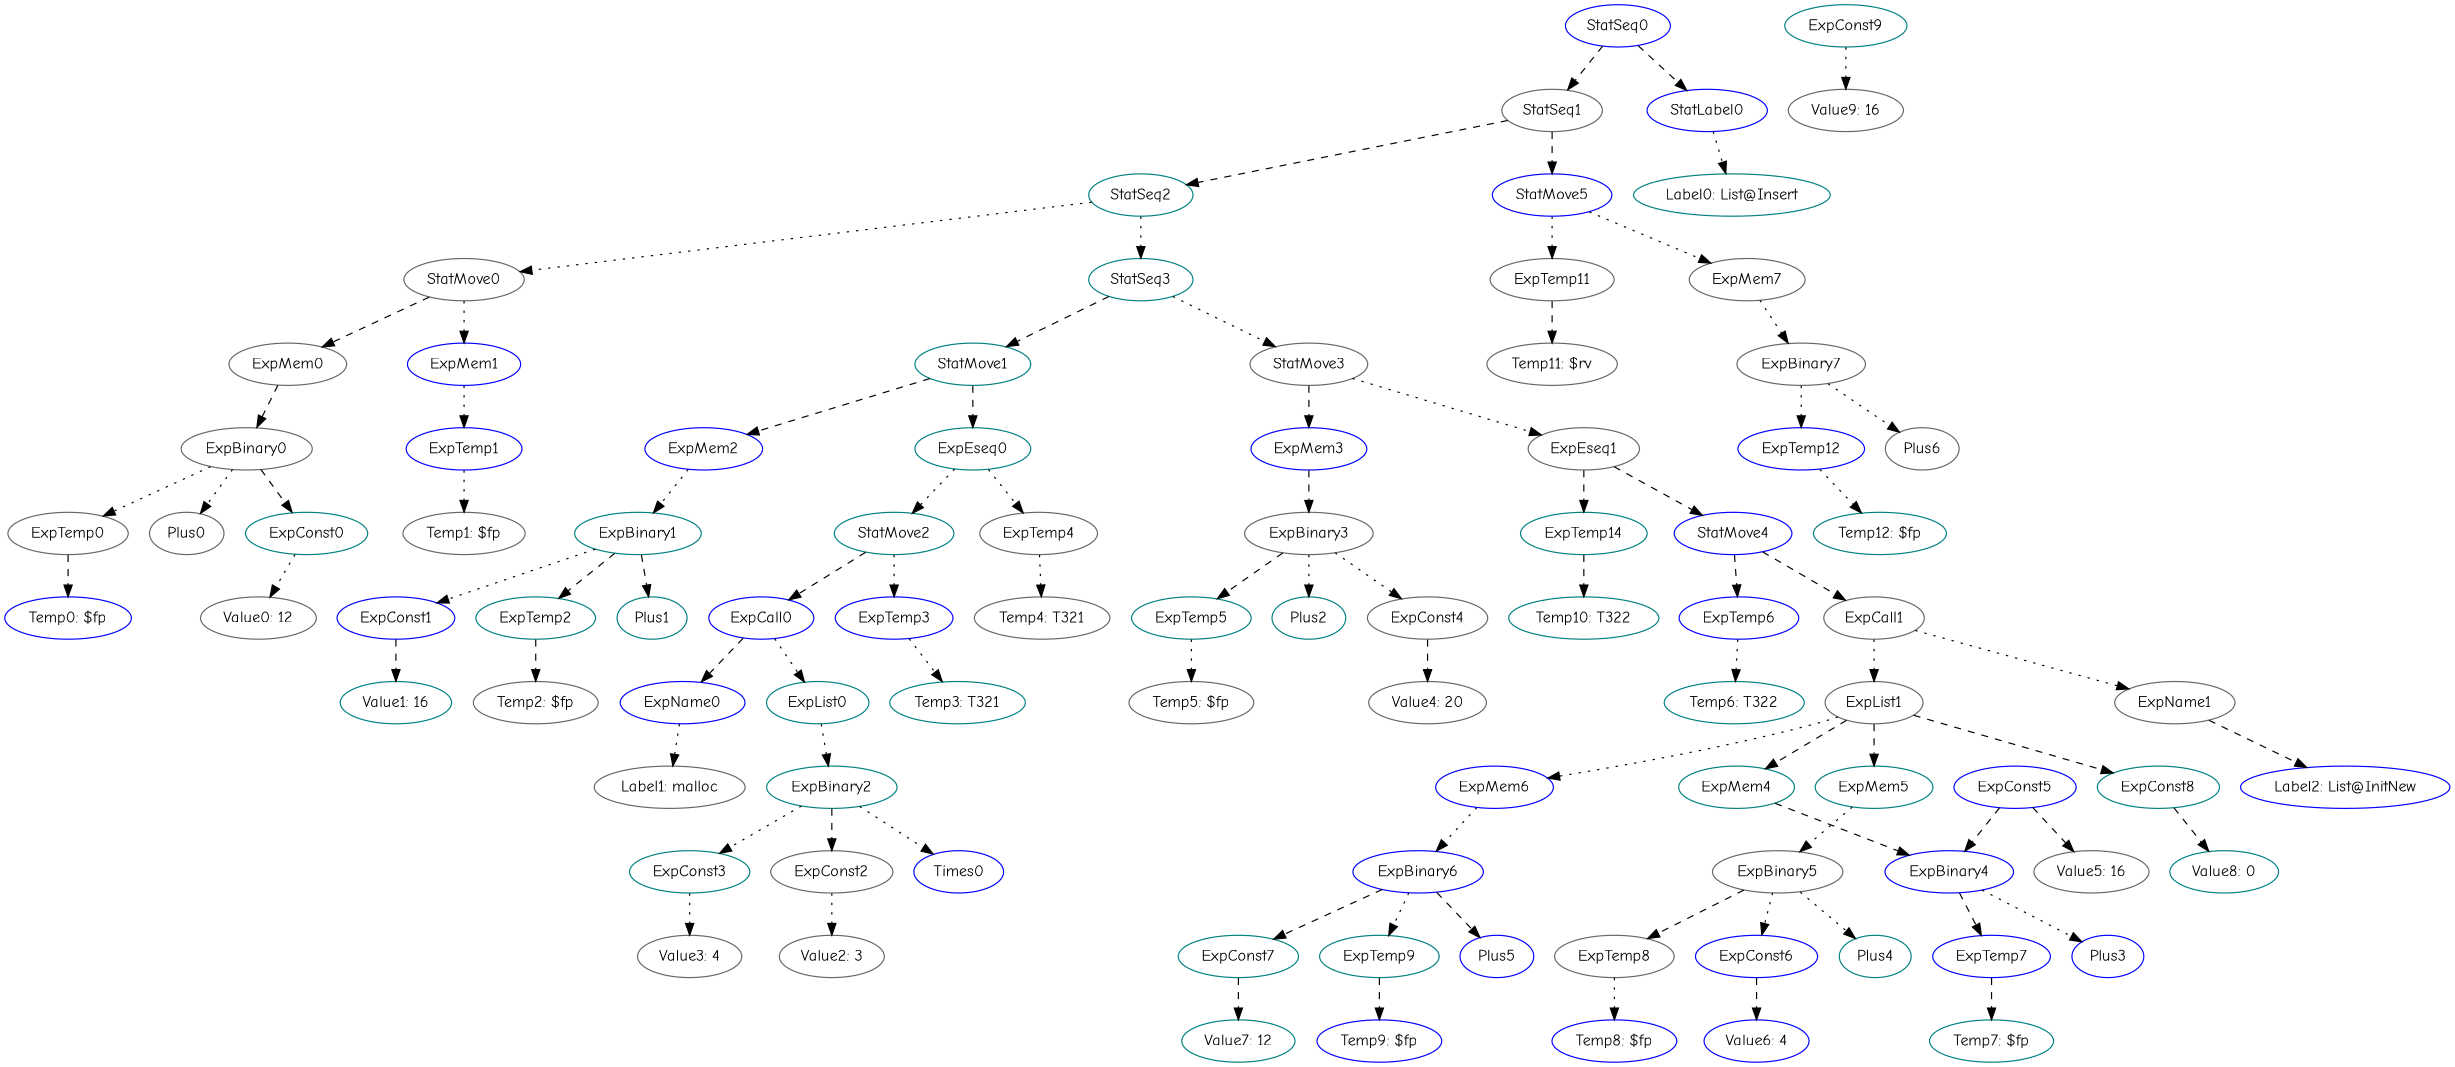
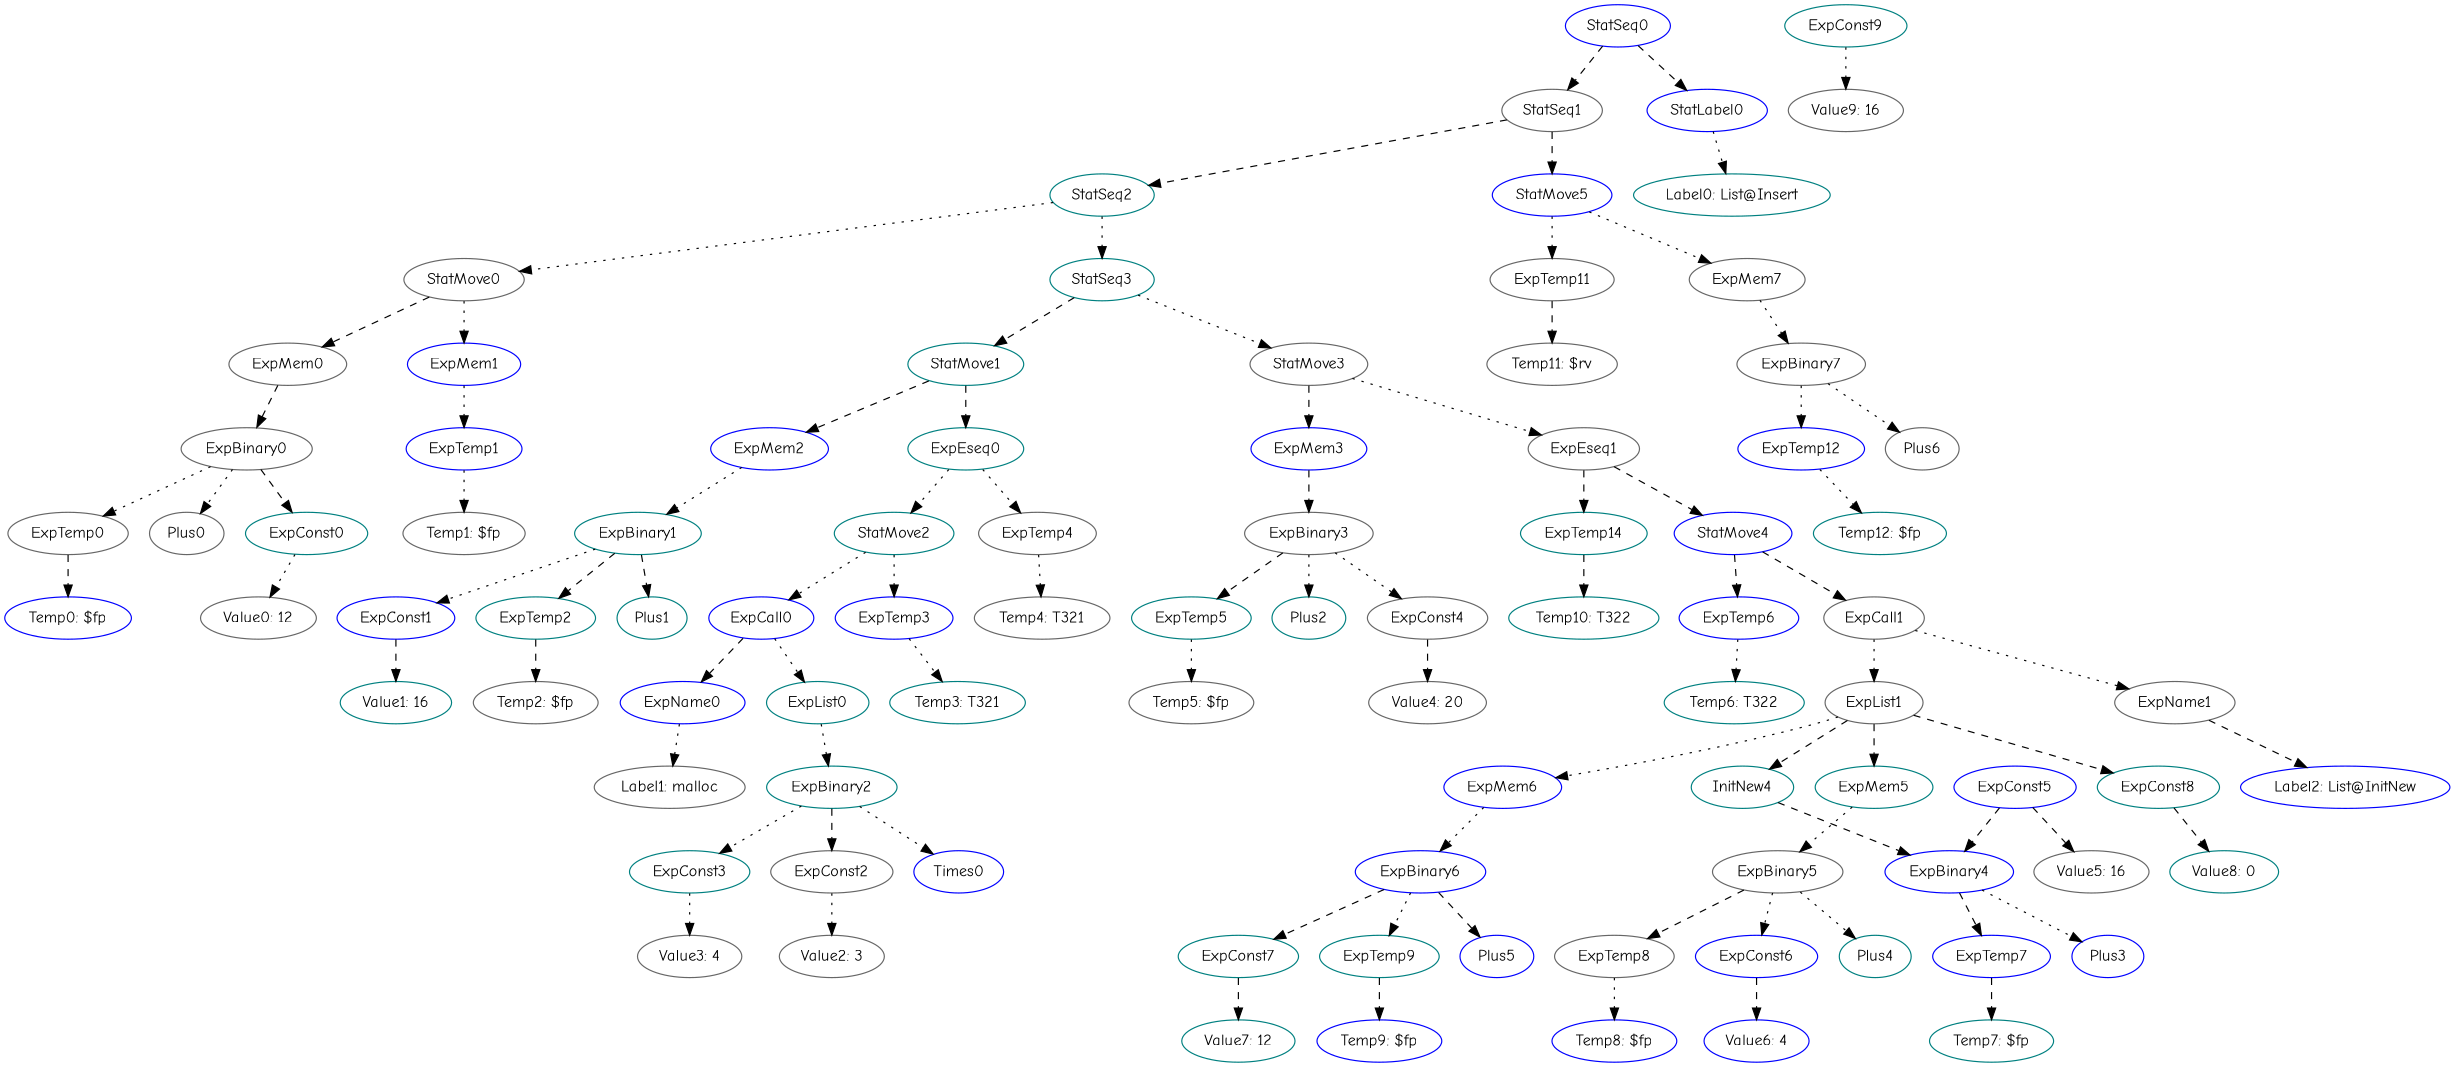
edge "StatMove2" -> "ExpCall0": style dashed -> dotted
node "ExpMem4": label "ExpMem4" -> "InitNew4"
